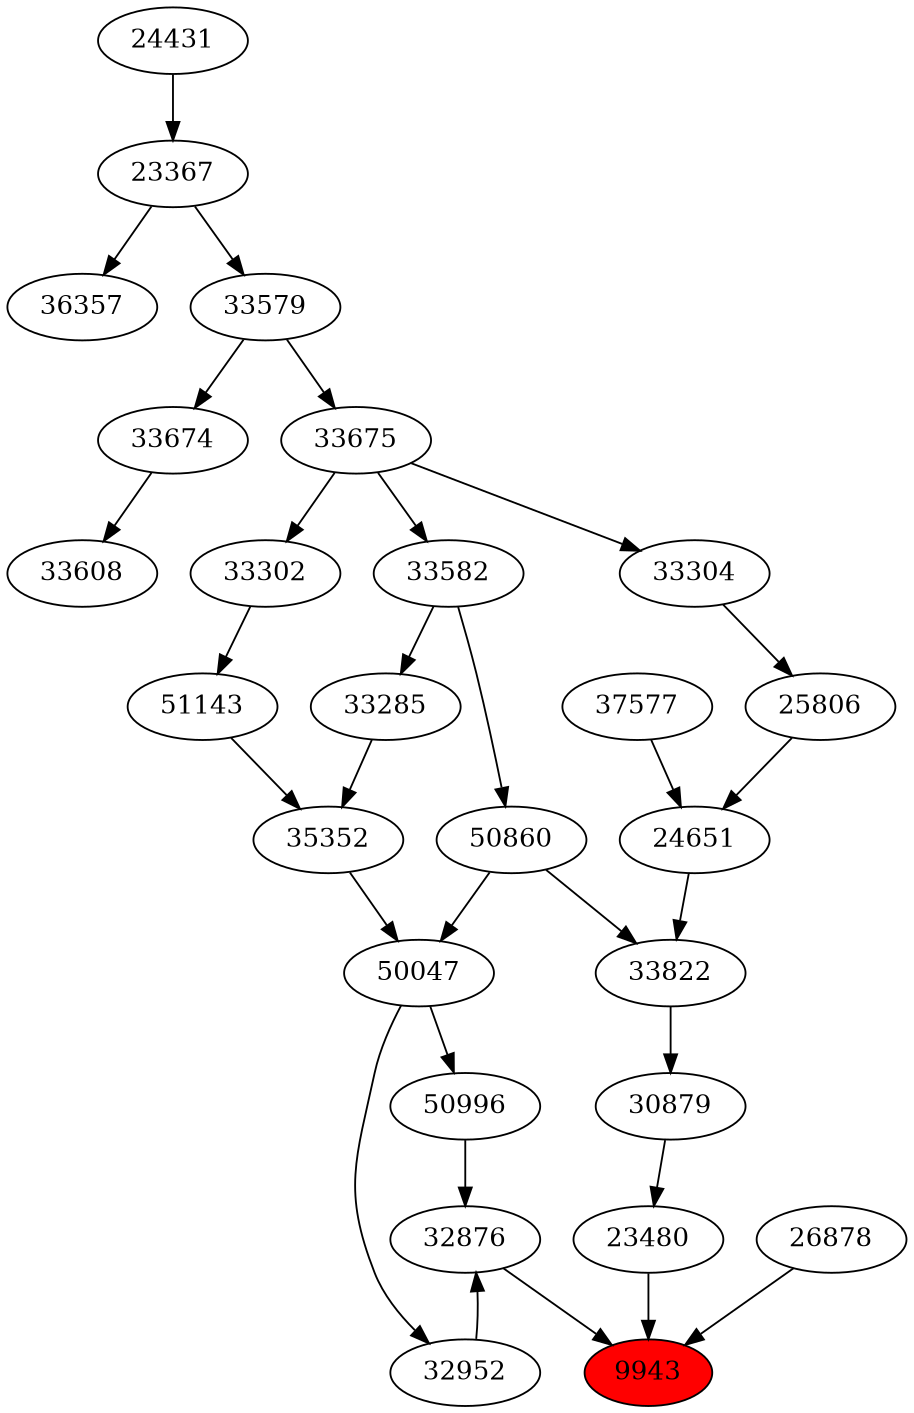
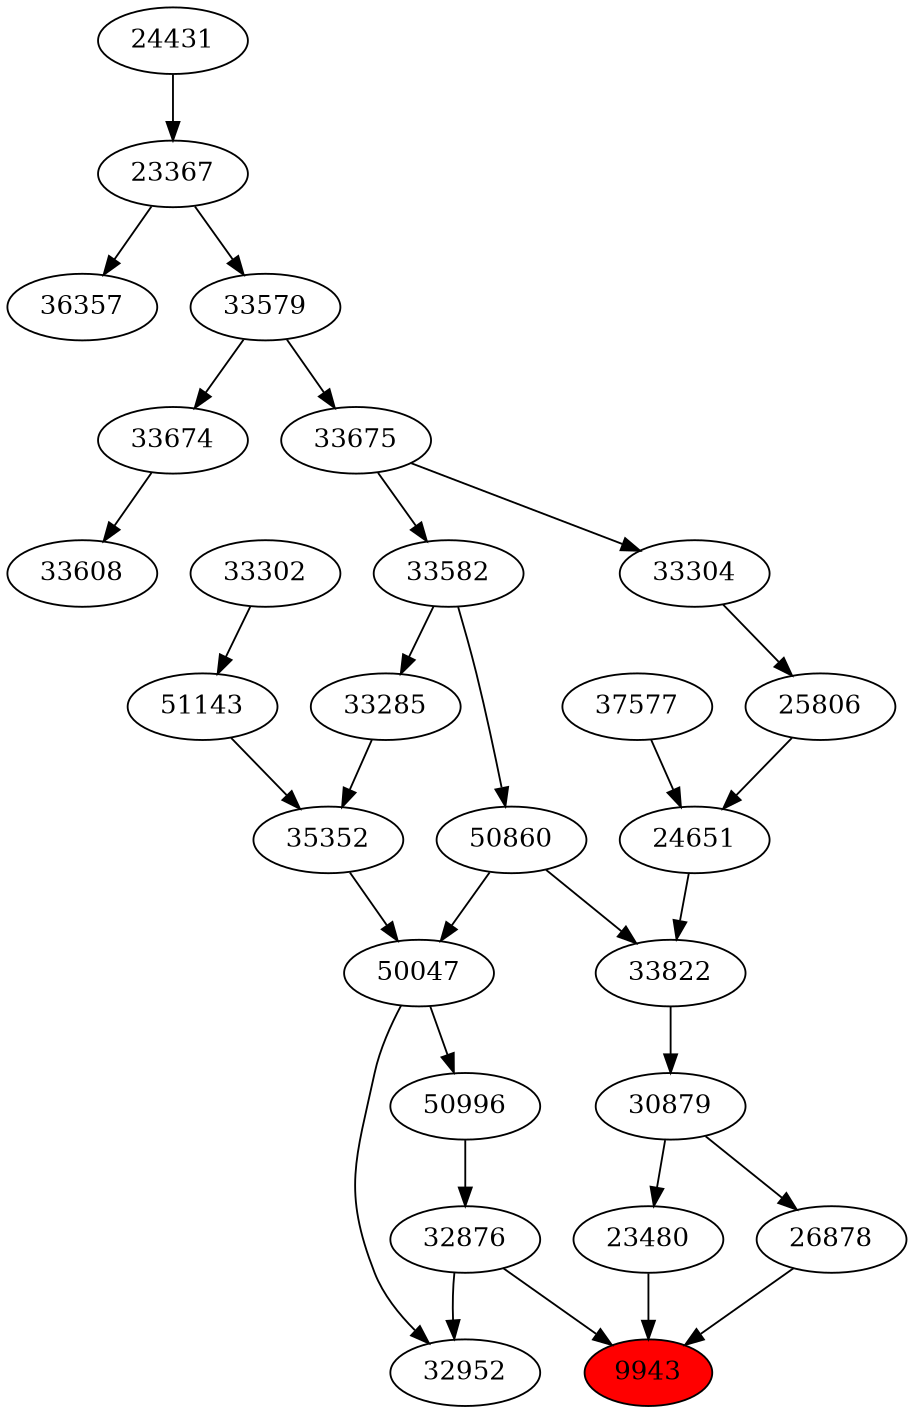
edge "33675" -> "33302": removed
edge "30879" -> "26878": added
edge "32952" -> "32876": reversed
